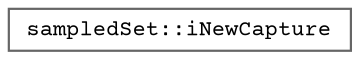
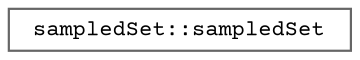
node "sampledSet::iNewCapture": label "sampledSet::iNewCapture" -> "sampledSet::sampledSet"
